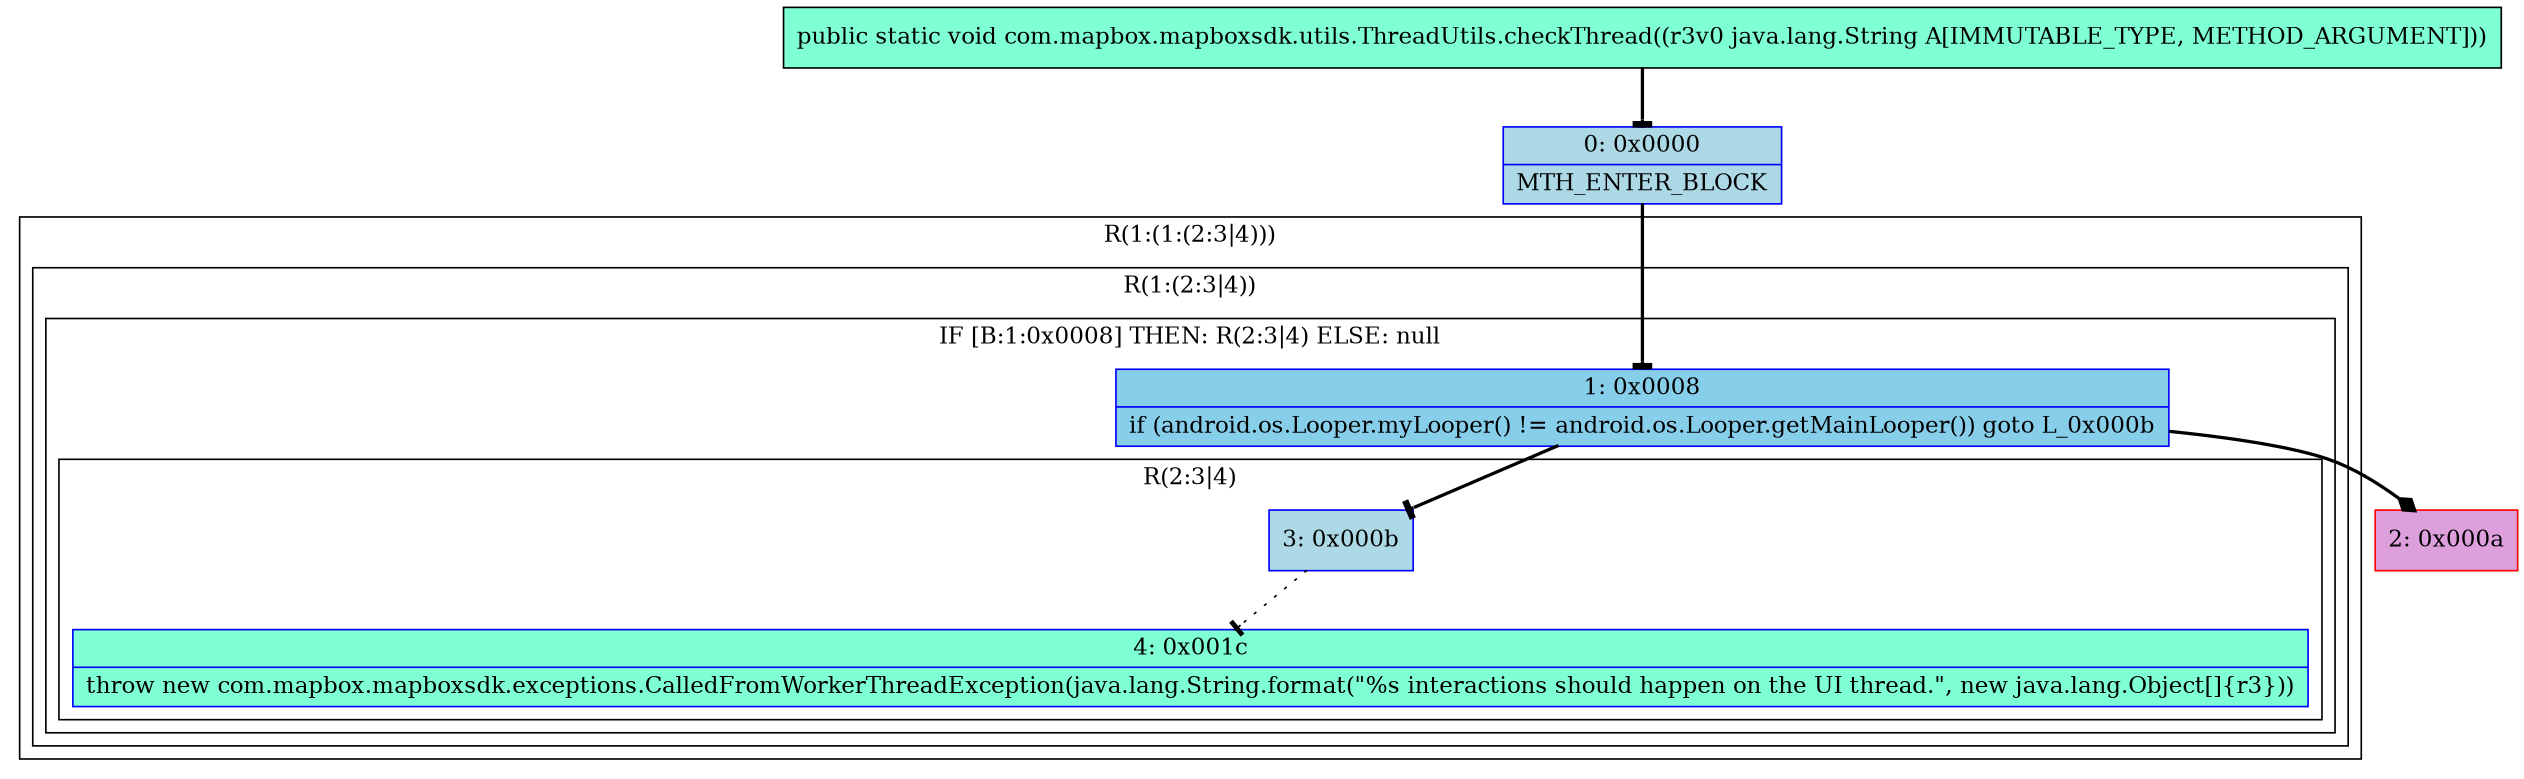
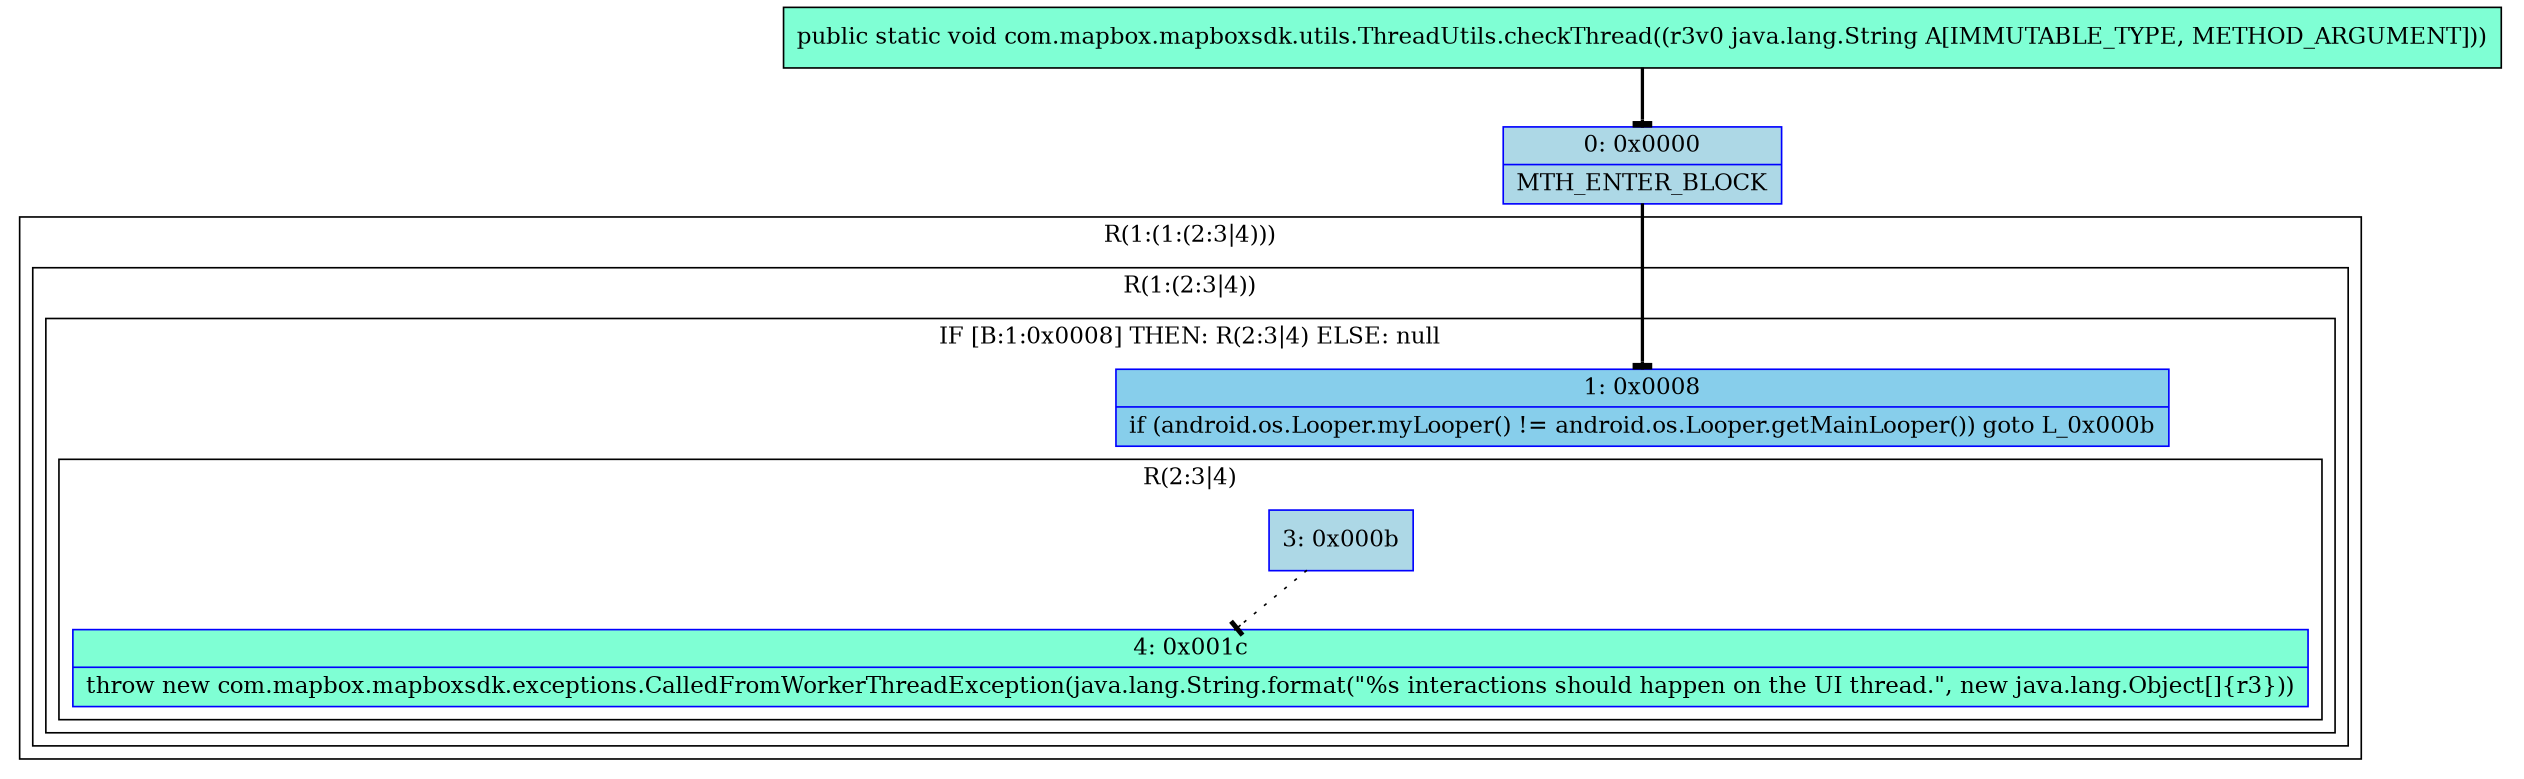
edge "1: 0x0008" -> "3: 0x000b": removed
node "2: 0x000a": removed
